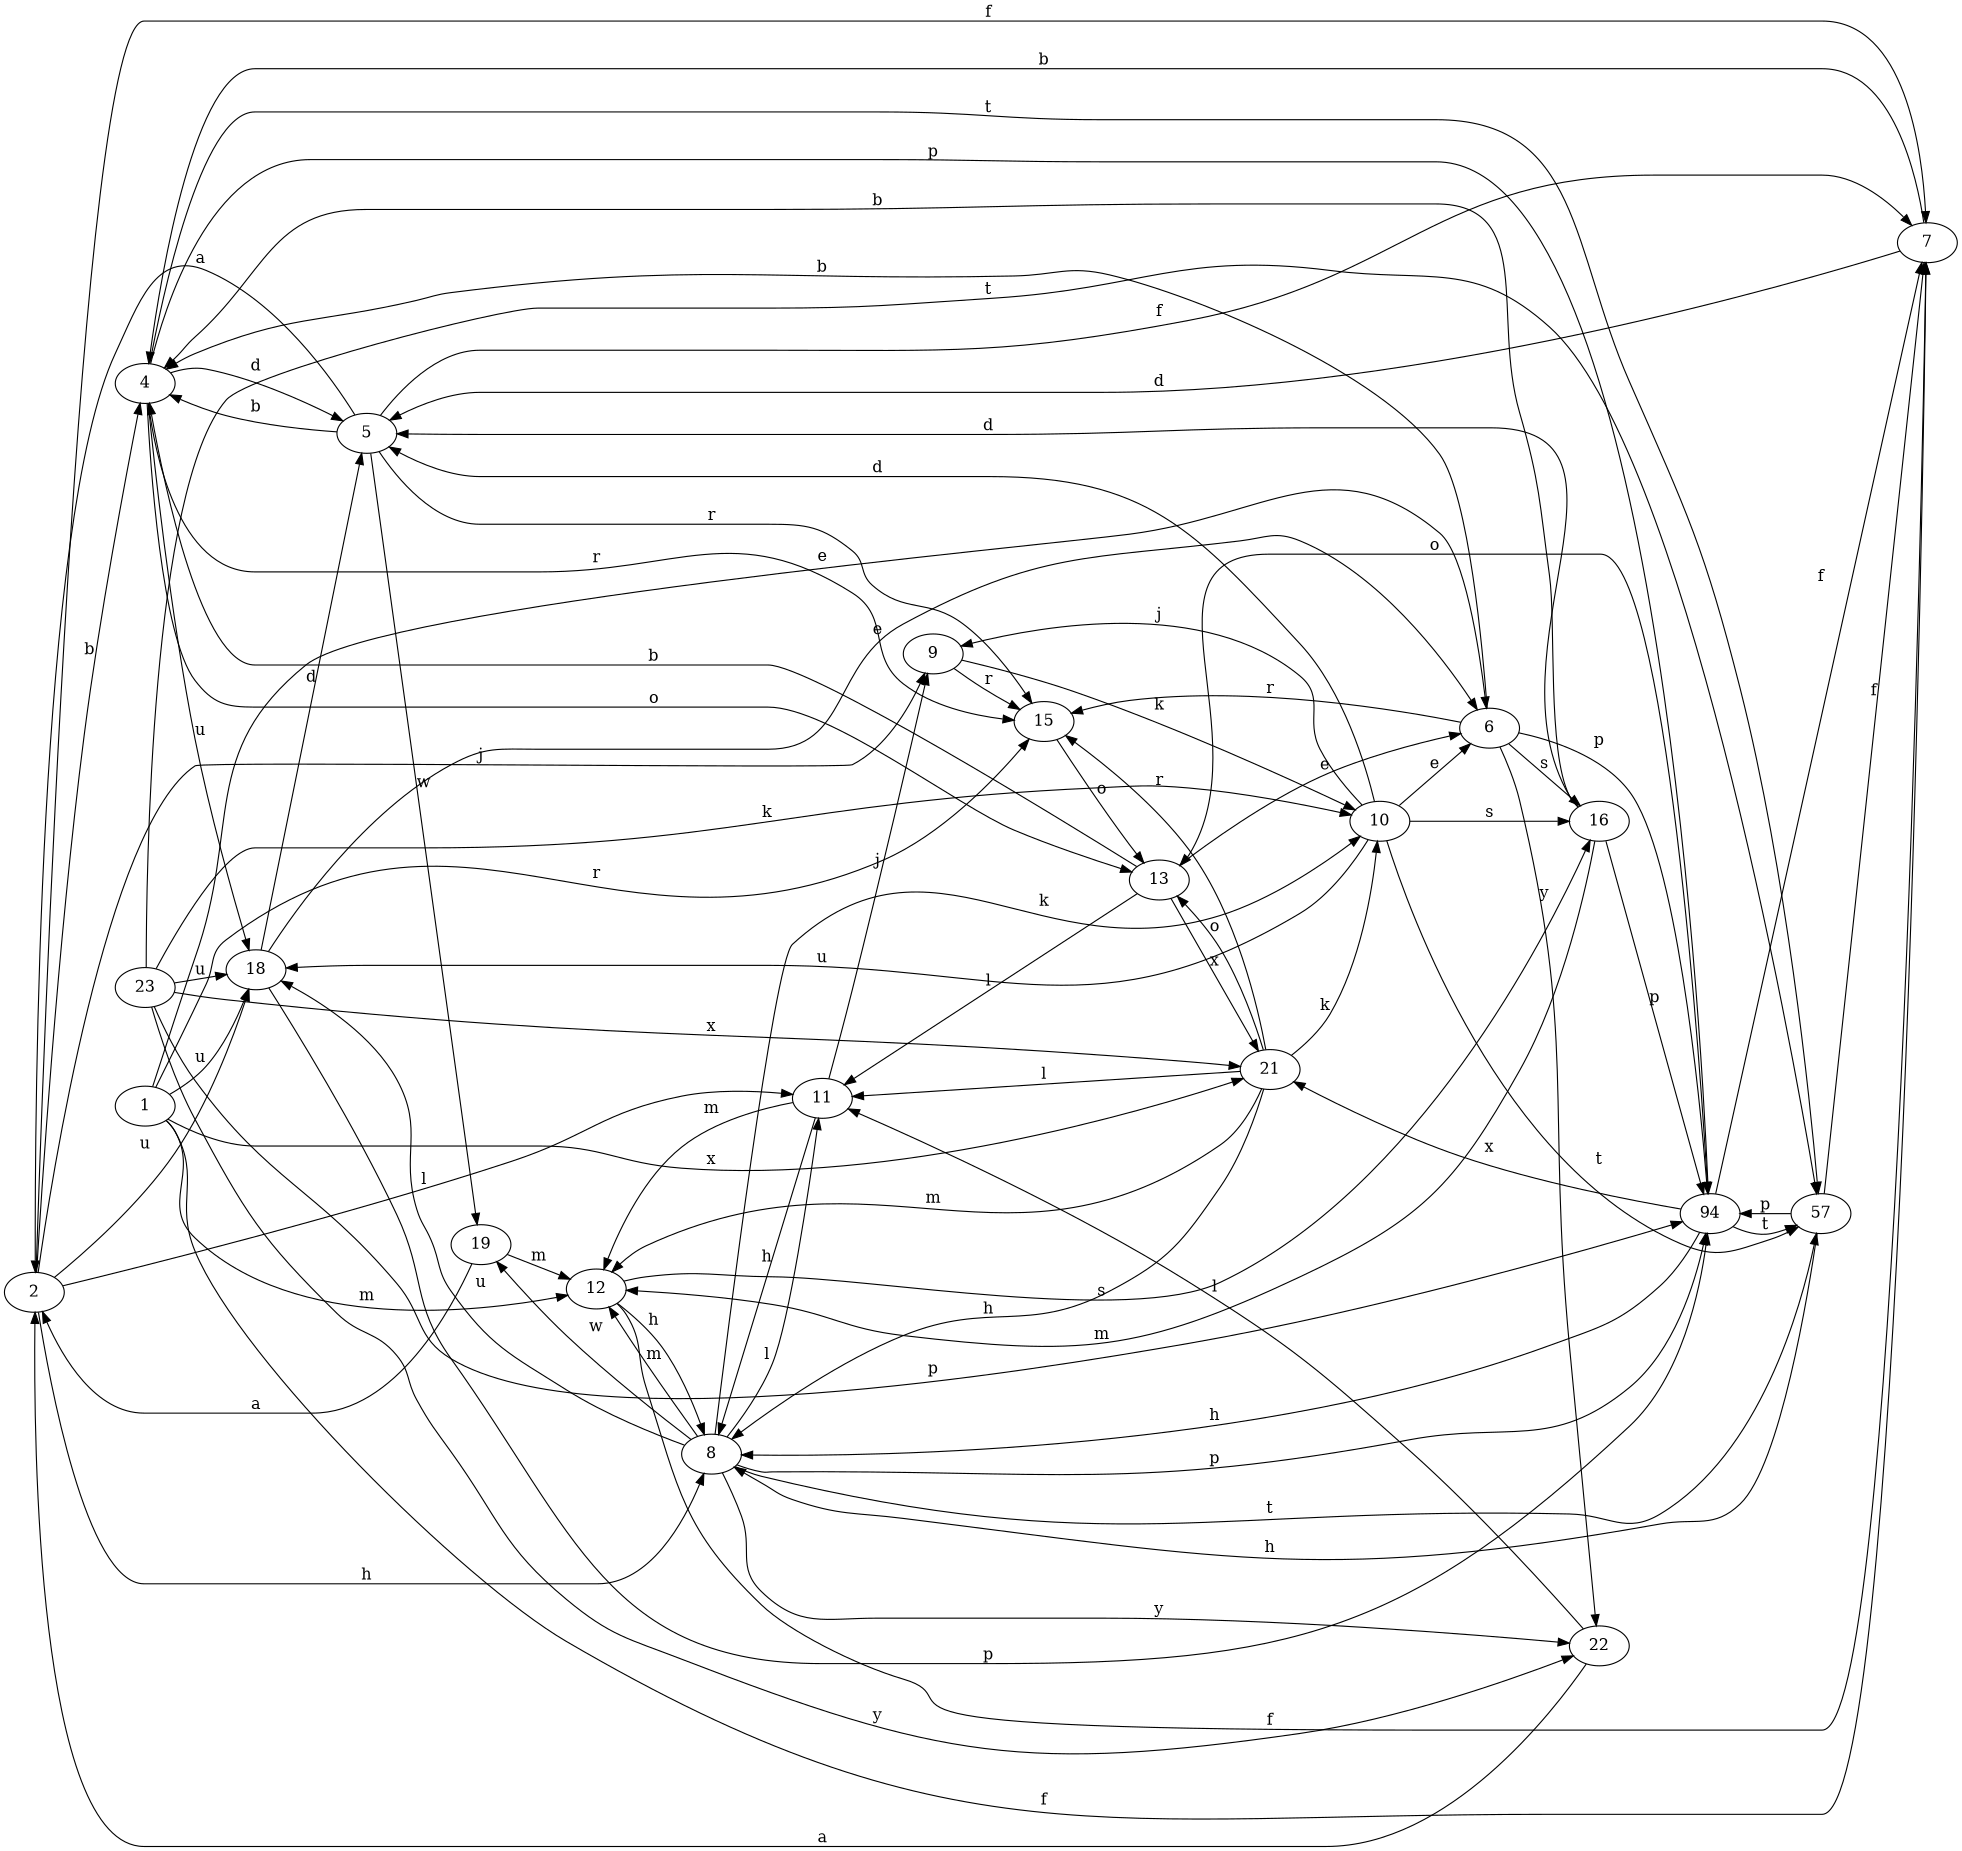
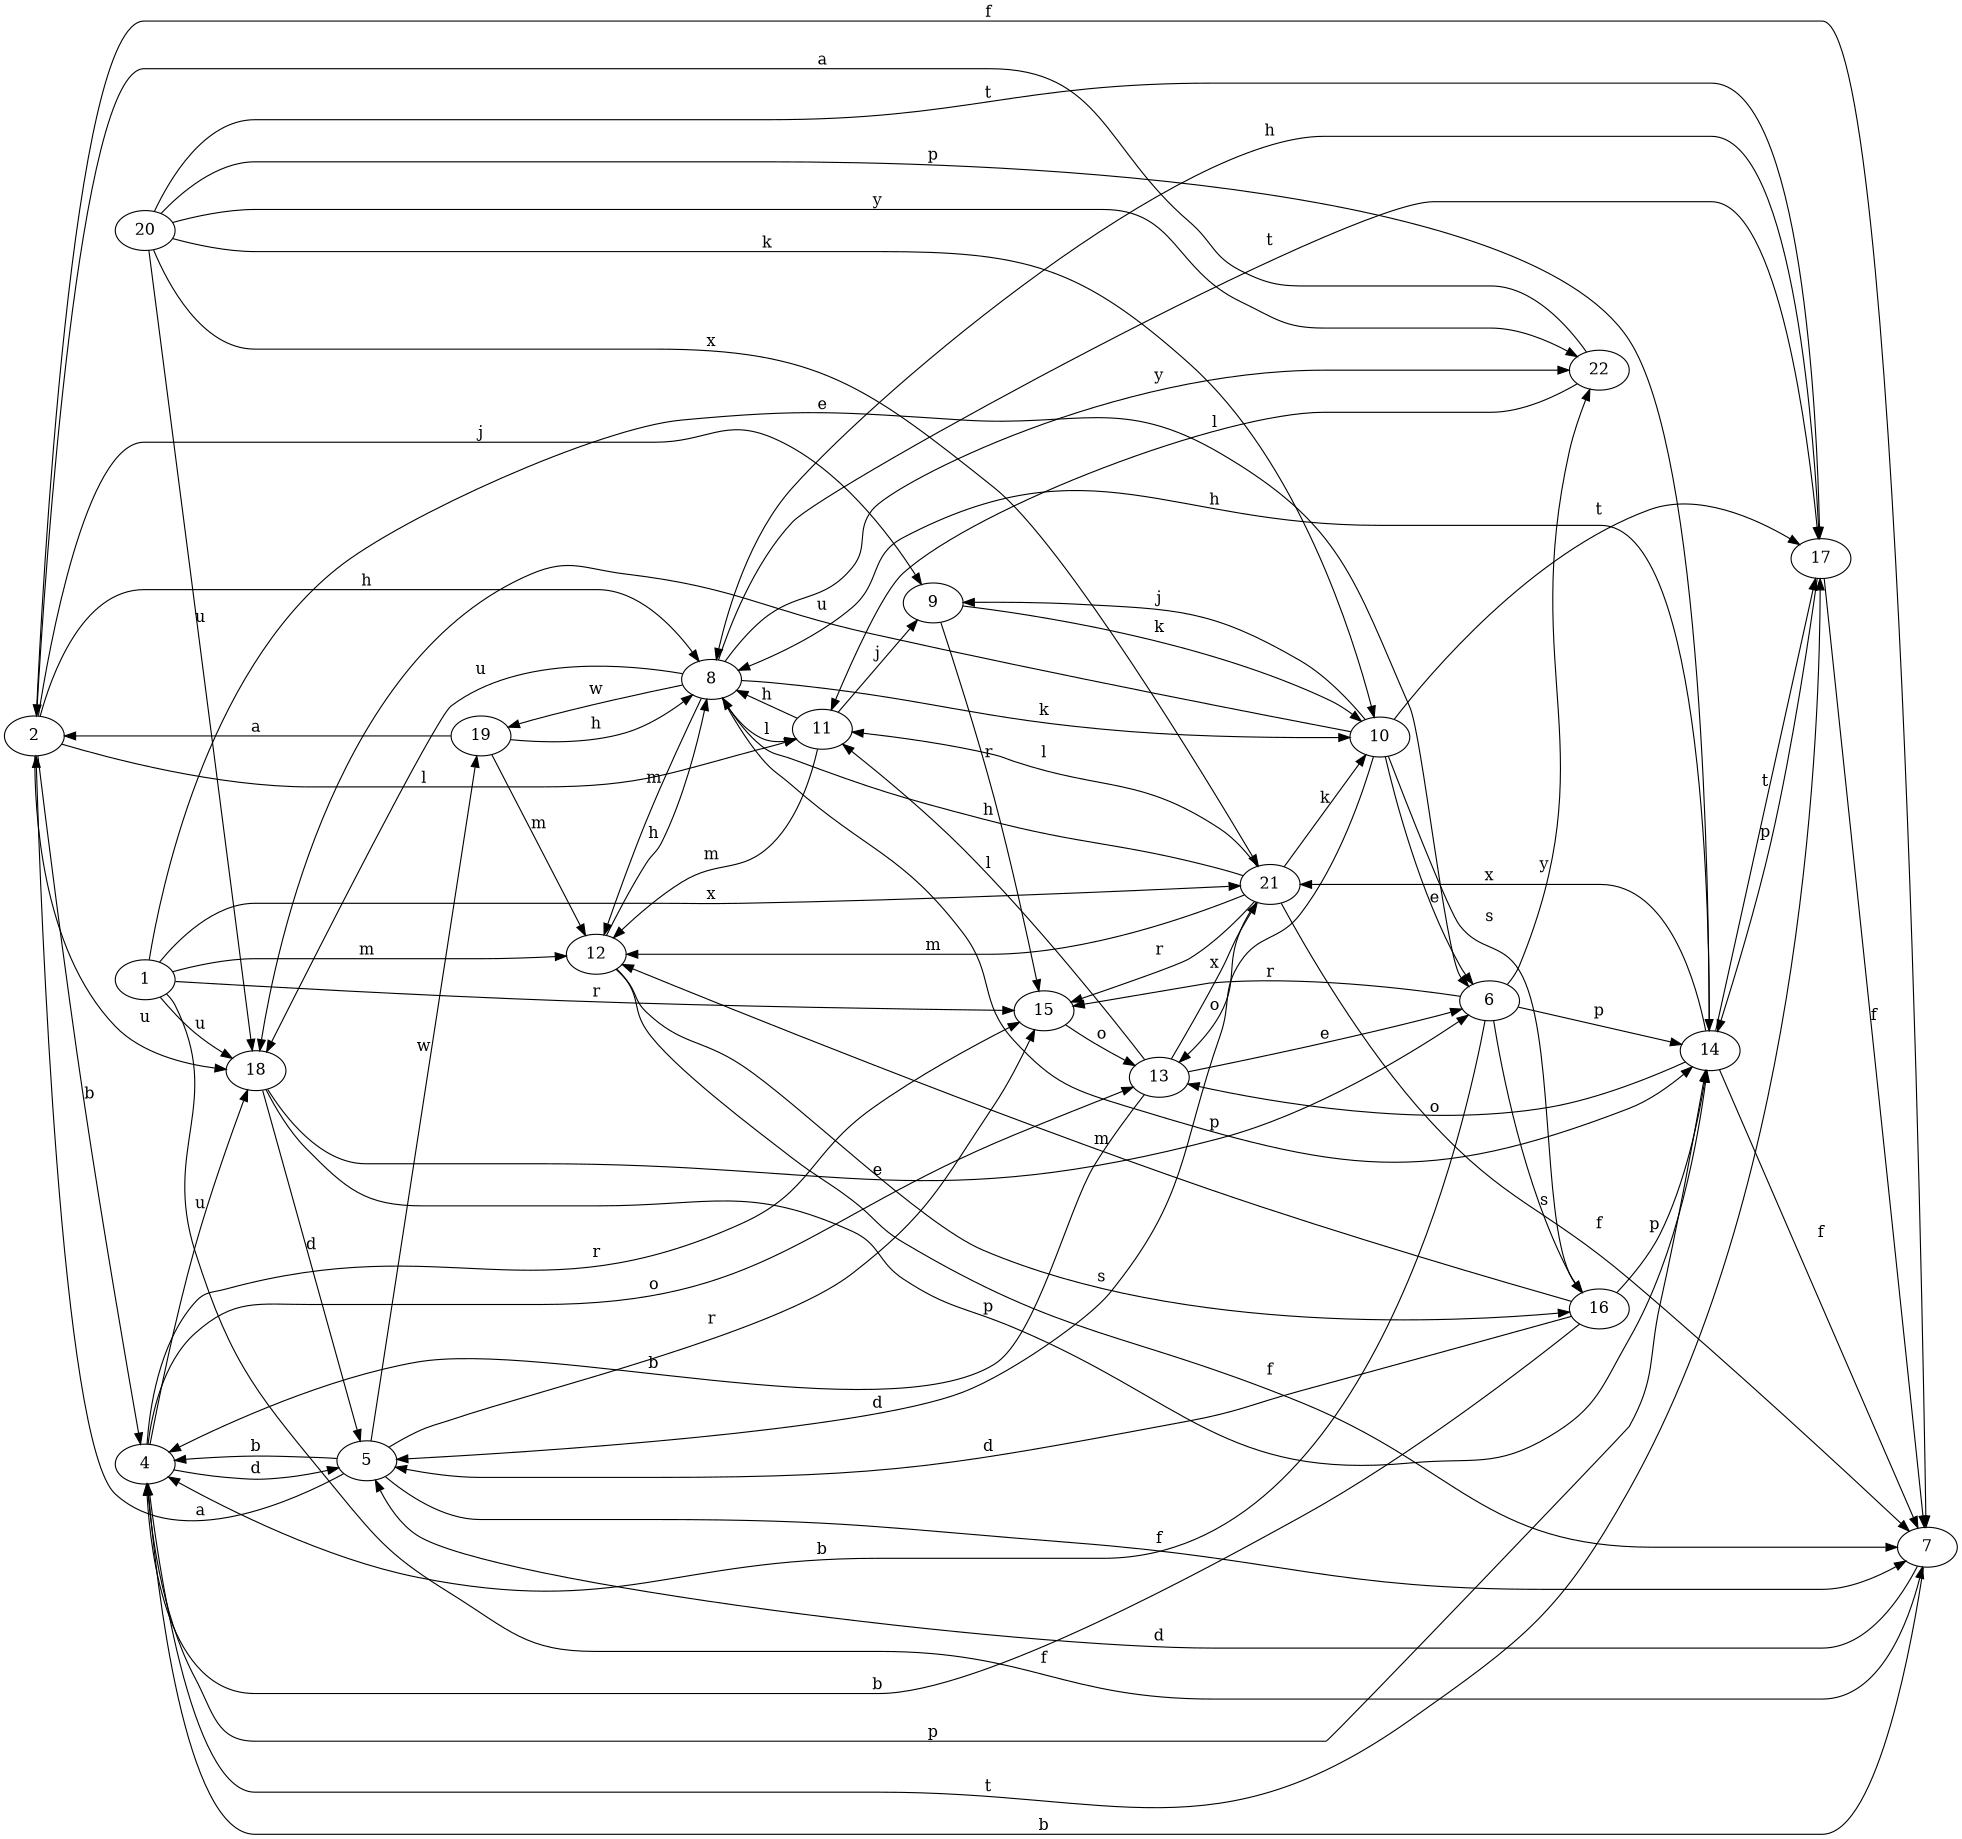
edge "19" -> "8": added, label "h"
node "23": label "23" -> "20"
node "94": label "94" -> "14"
node "57": label "57" -> "17"
edge "21" -> "7": added, label "f"
